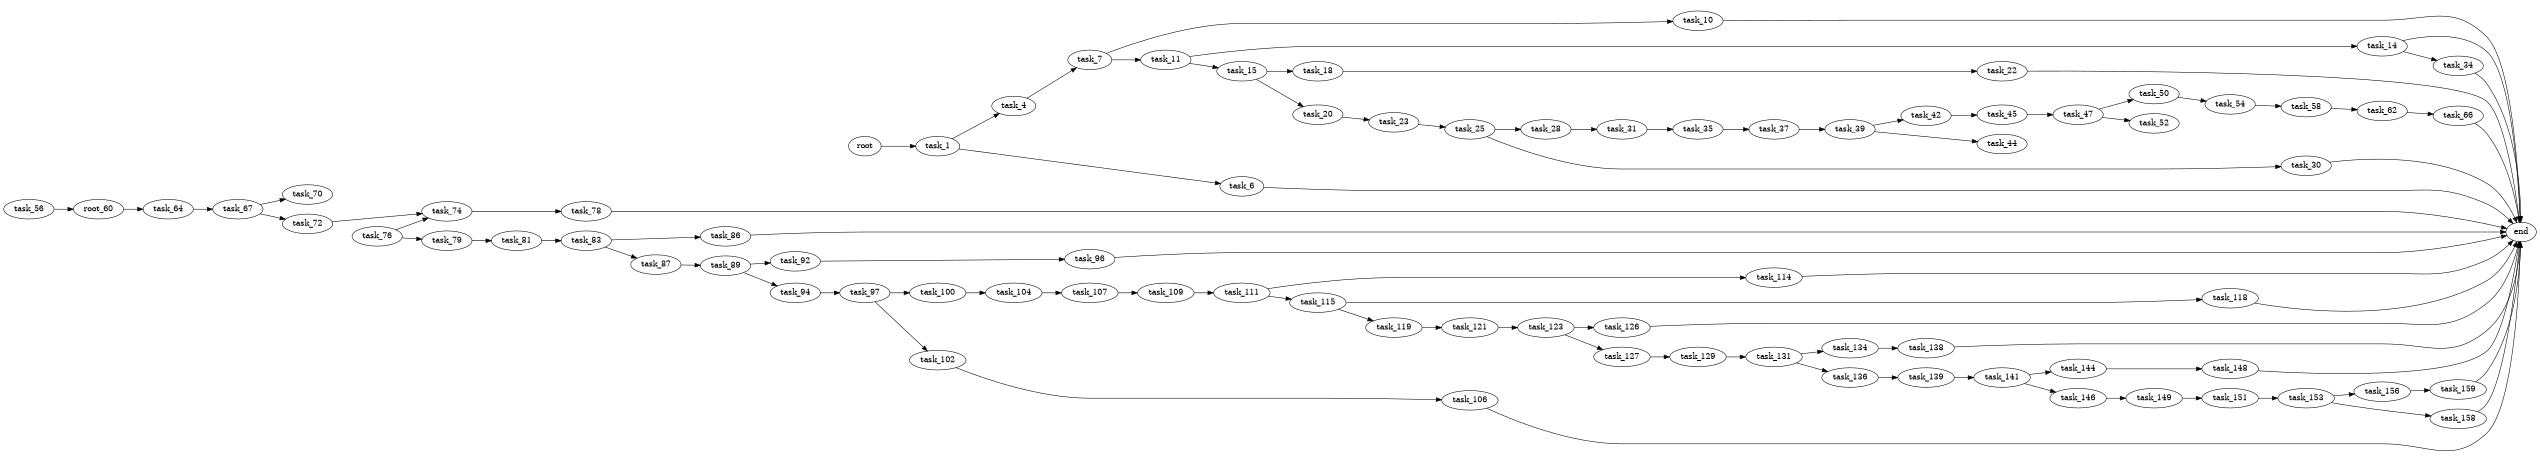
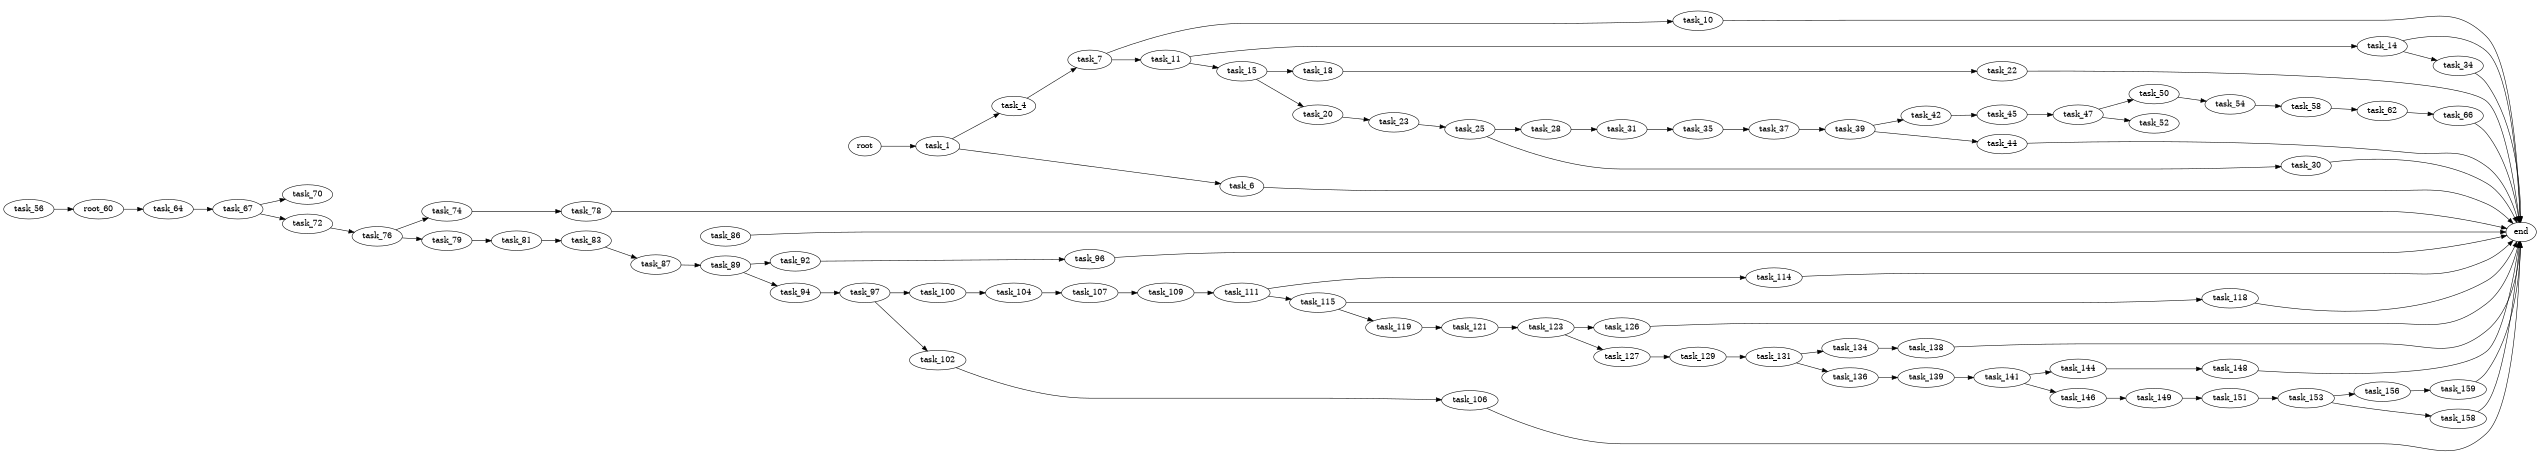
edge "task_44" -> "end": added
edge "task_72" -> "task_74": now "task_72" -> "task_76"
edge "task_83" -> "task_86": removed
